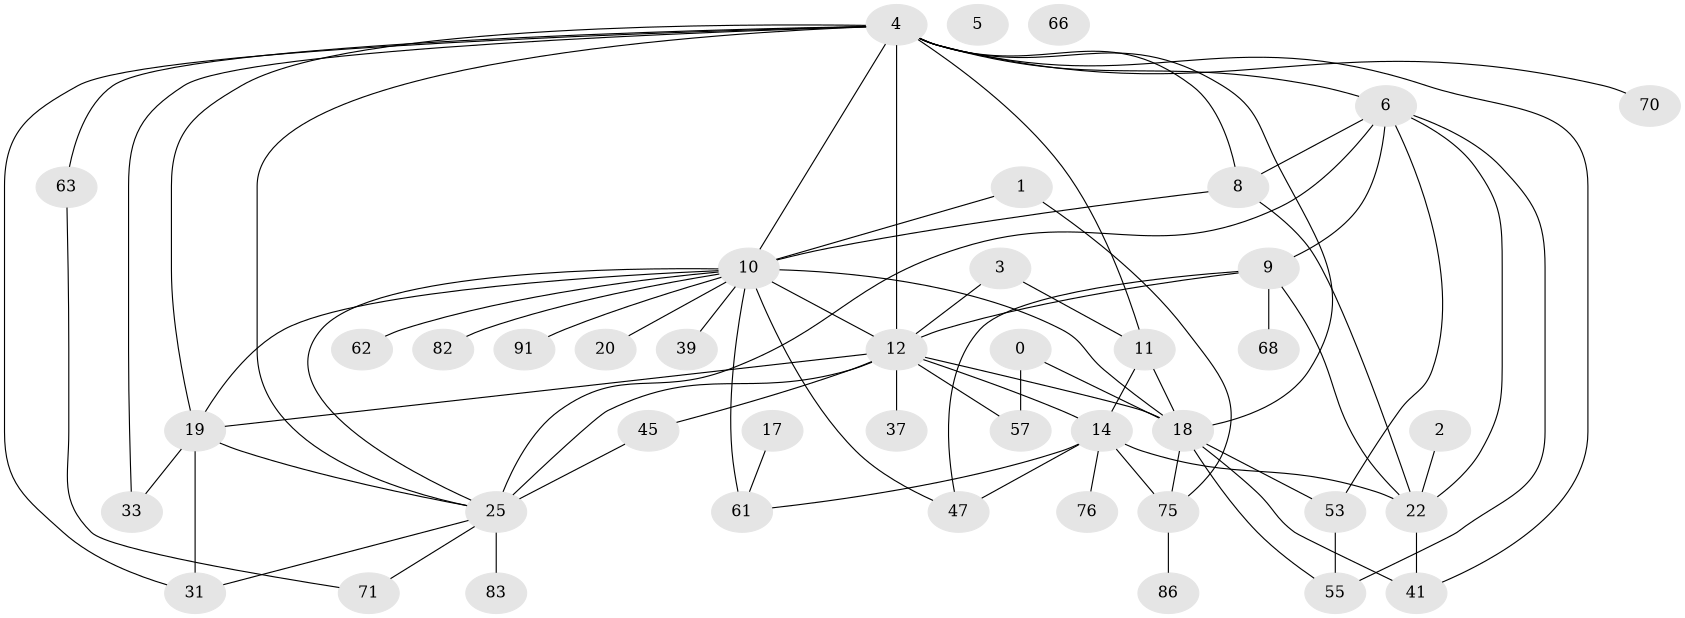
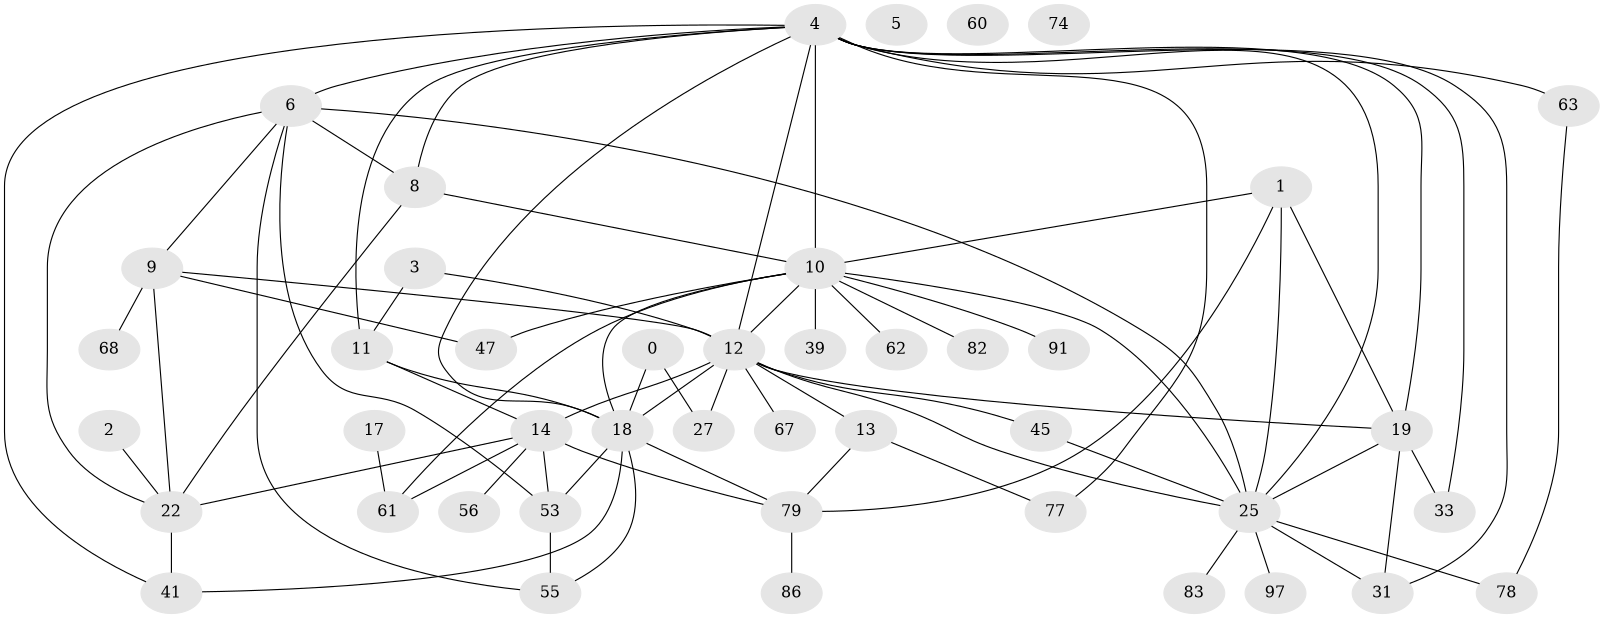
node "66": label "66" -> "60"
node "74": added
node "70": label "70" -> "77"
edge "10" -- "19": now "1" -- "19"
node "20": removed
edge "1" -- "25": added
node "13": added
node "37": label "37" -> "67"
node "57": label "57" -> "27"
edge "14" -- "47": now "14" -- "53"
node "76": label "76" -> "56"
node "75": label "75" -> "79"
node "71": label "71" -> "78"
node "97": added
